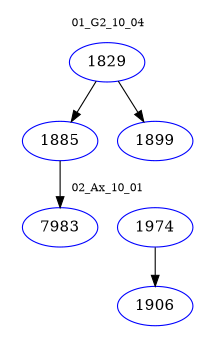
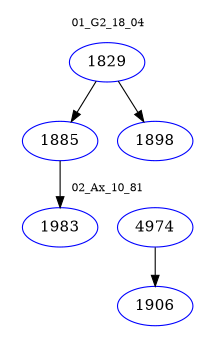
cluster "01_G2_10_04": label "01_G2_10_04" -> "01_G2_18_04"
node "1899": label "1899" -> "1898"
cluster "02_Ax_10_01": label "02_Ax_10_01" -> "02_Ax_10_81"
node "7983": label "7983" -> "1983"
node "1974": label "1974" -> "4974"
